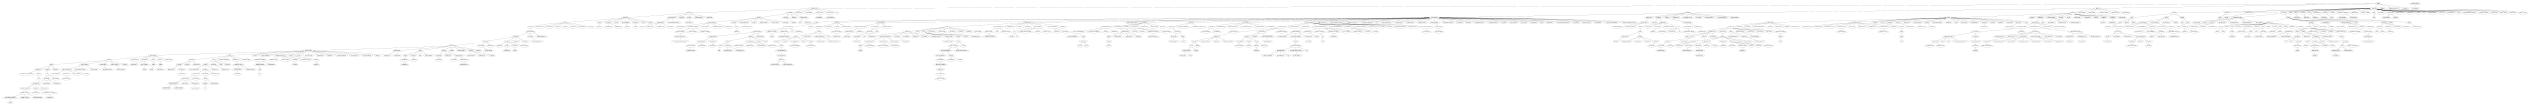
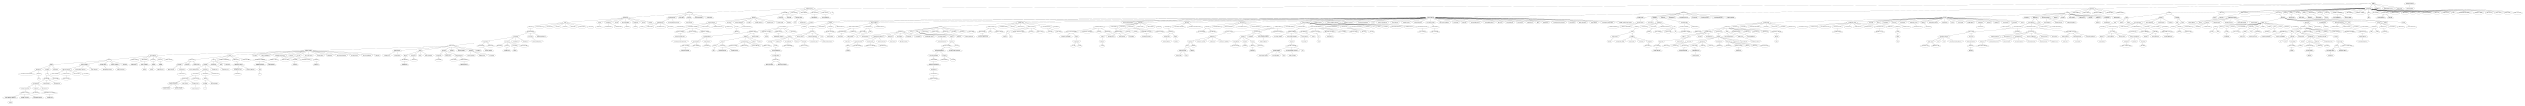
node "exercise physiology": added
